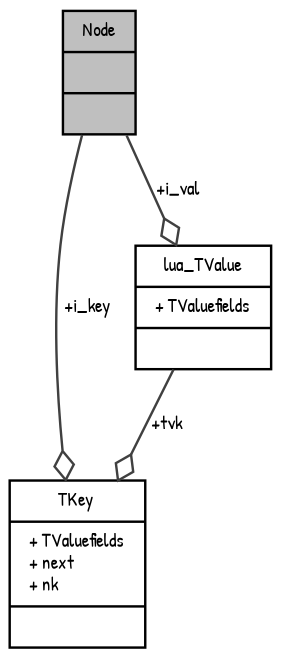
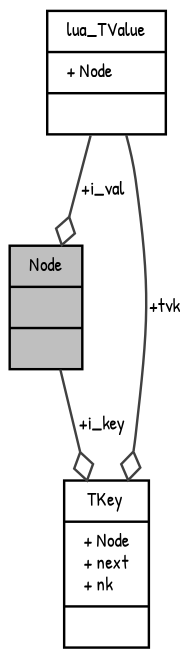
edge "Node" -> "lua_TValue": reversed
node "lua_TValue": text "+ TValuefields" -> "+ Node"
node "TKey": text "+ TValuefields" -> "+ Node"
